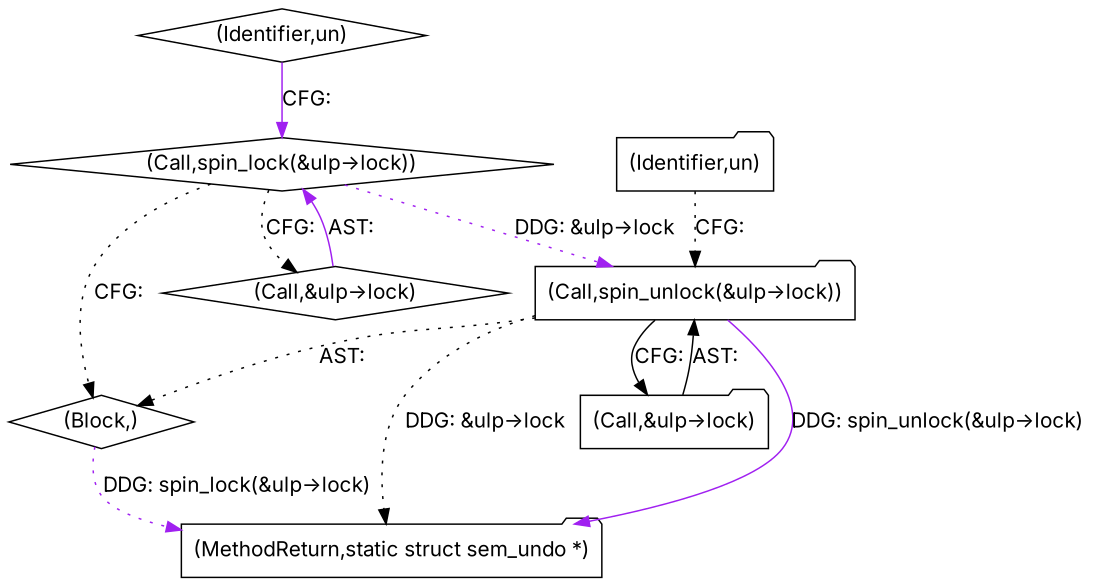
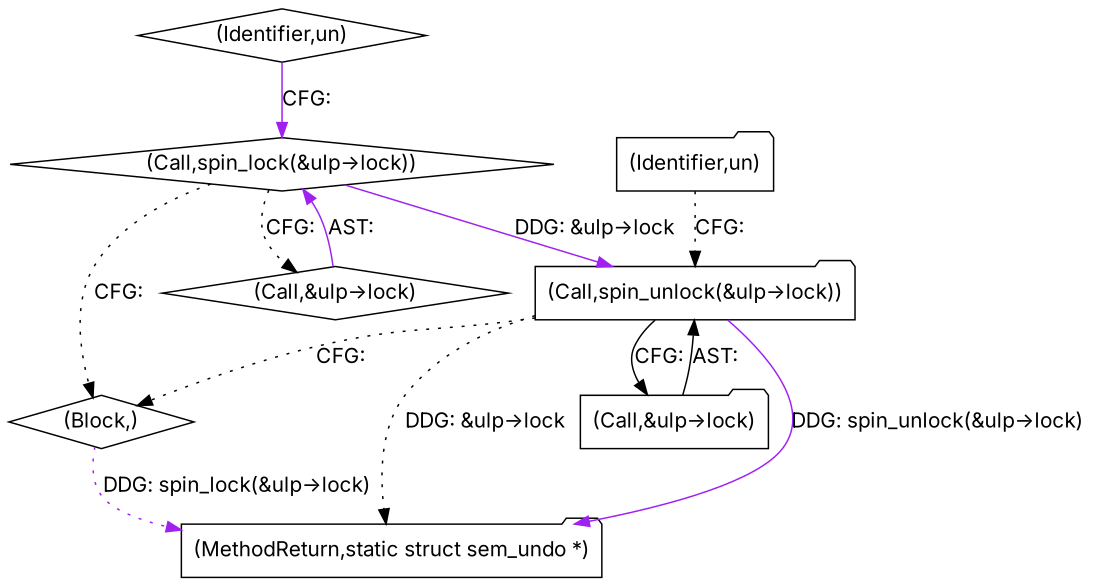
edge "(Call,spin_lock(&ulp->lock))" -> "(Call,spin_unlock(&ulp->lock))": style dotted -> solid
edge "(Call,spin_unlock(&ulp->lock))" -> "(Block,)": label "AST: " -> "CFG: "
